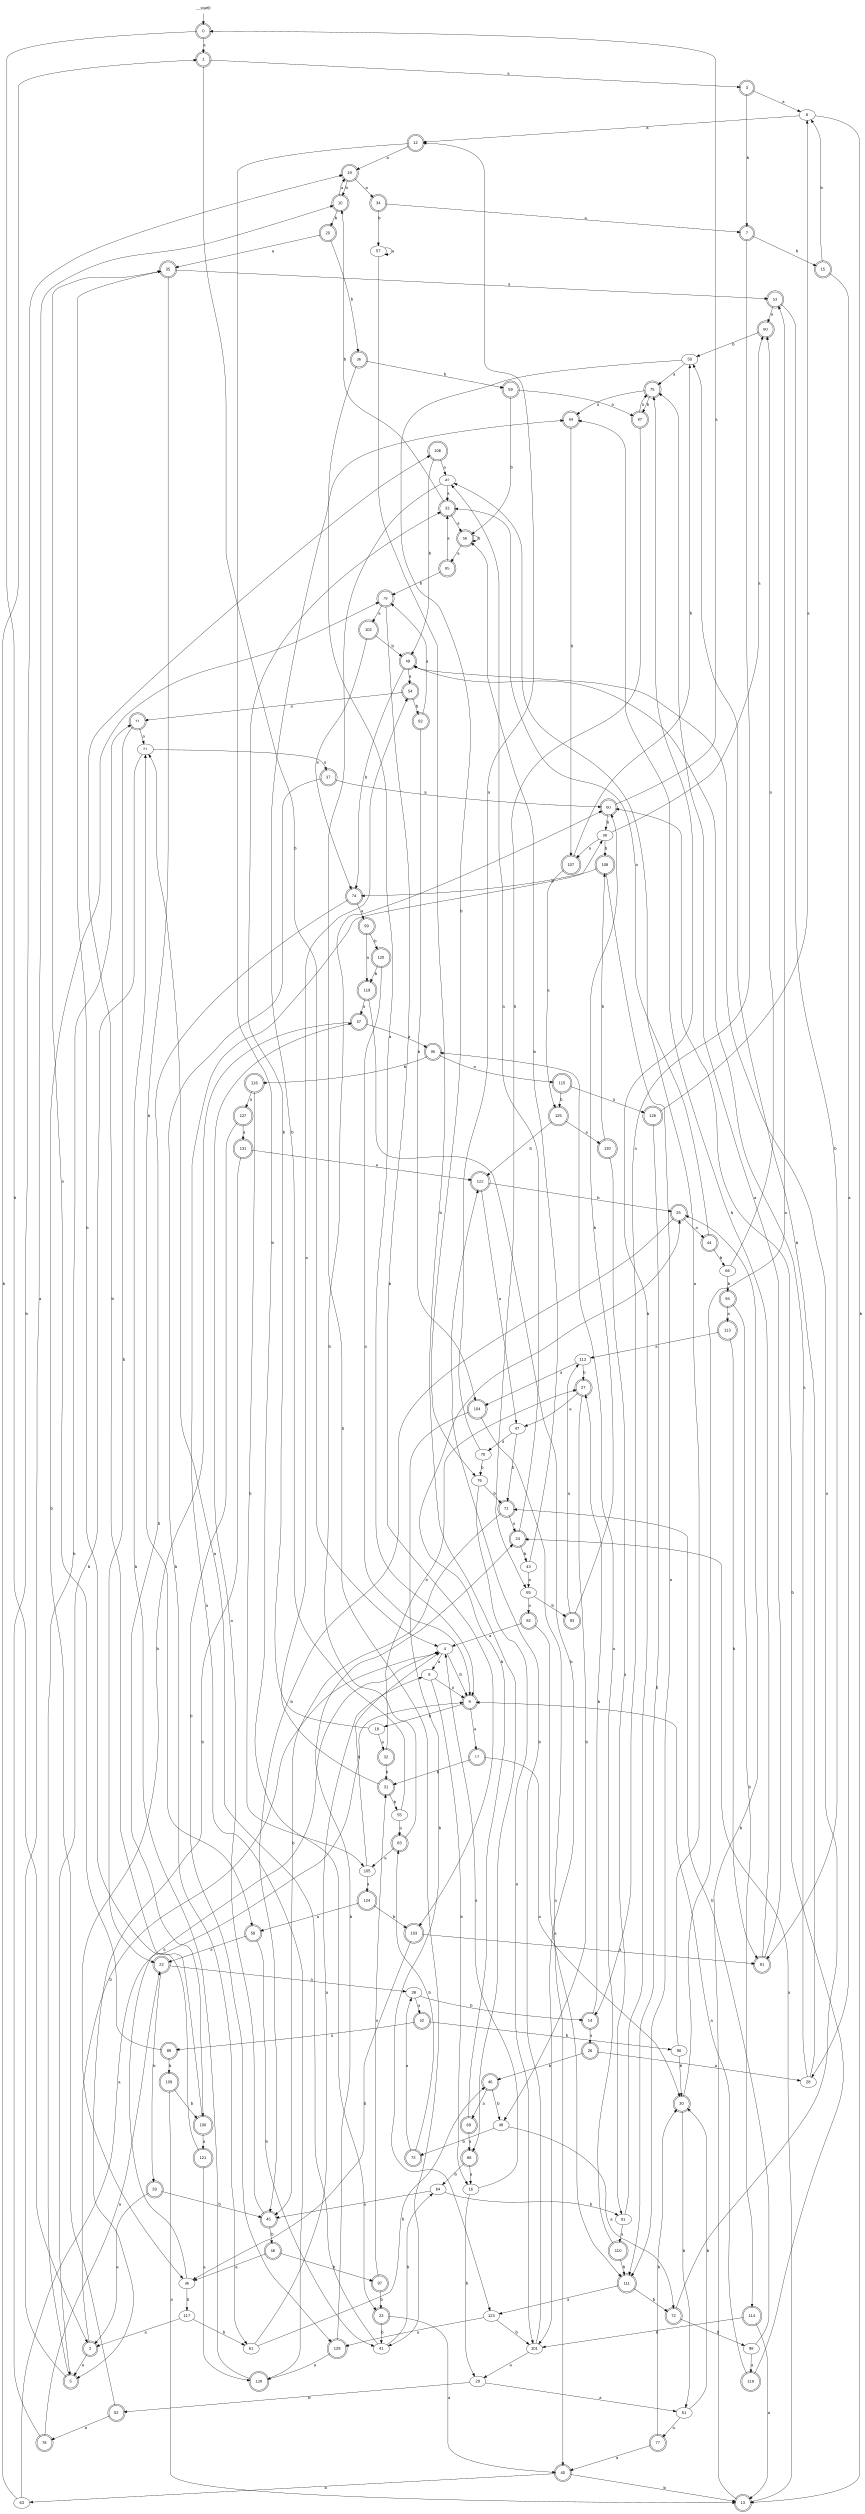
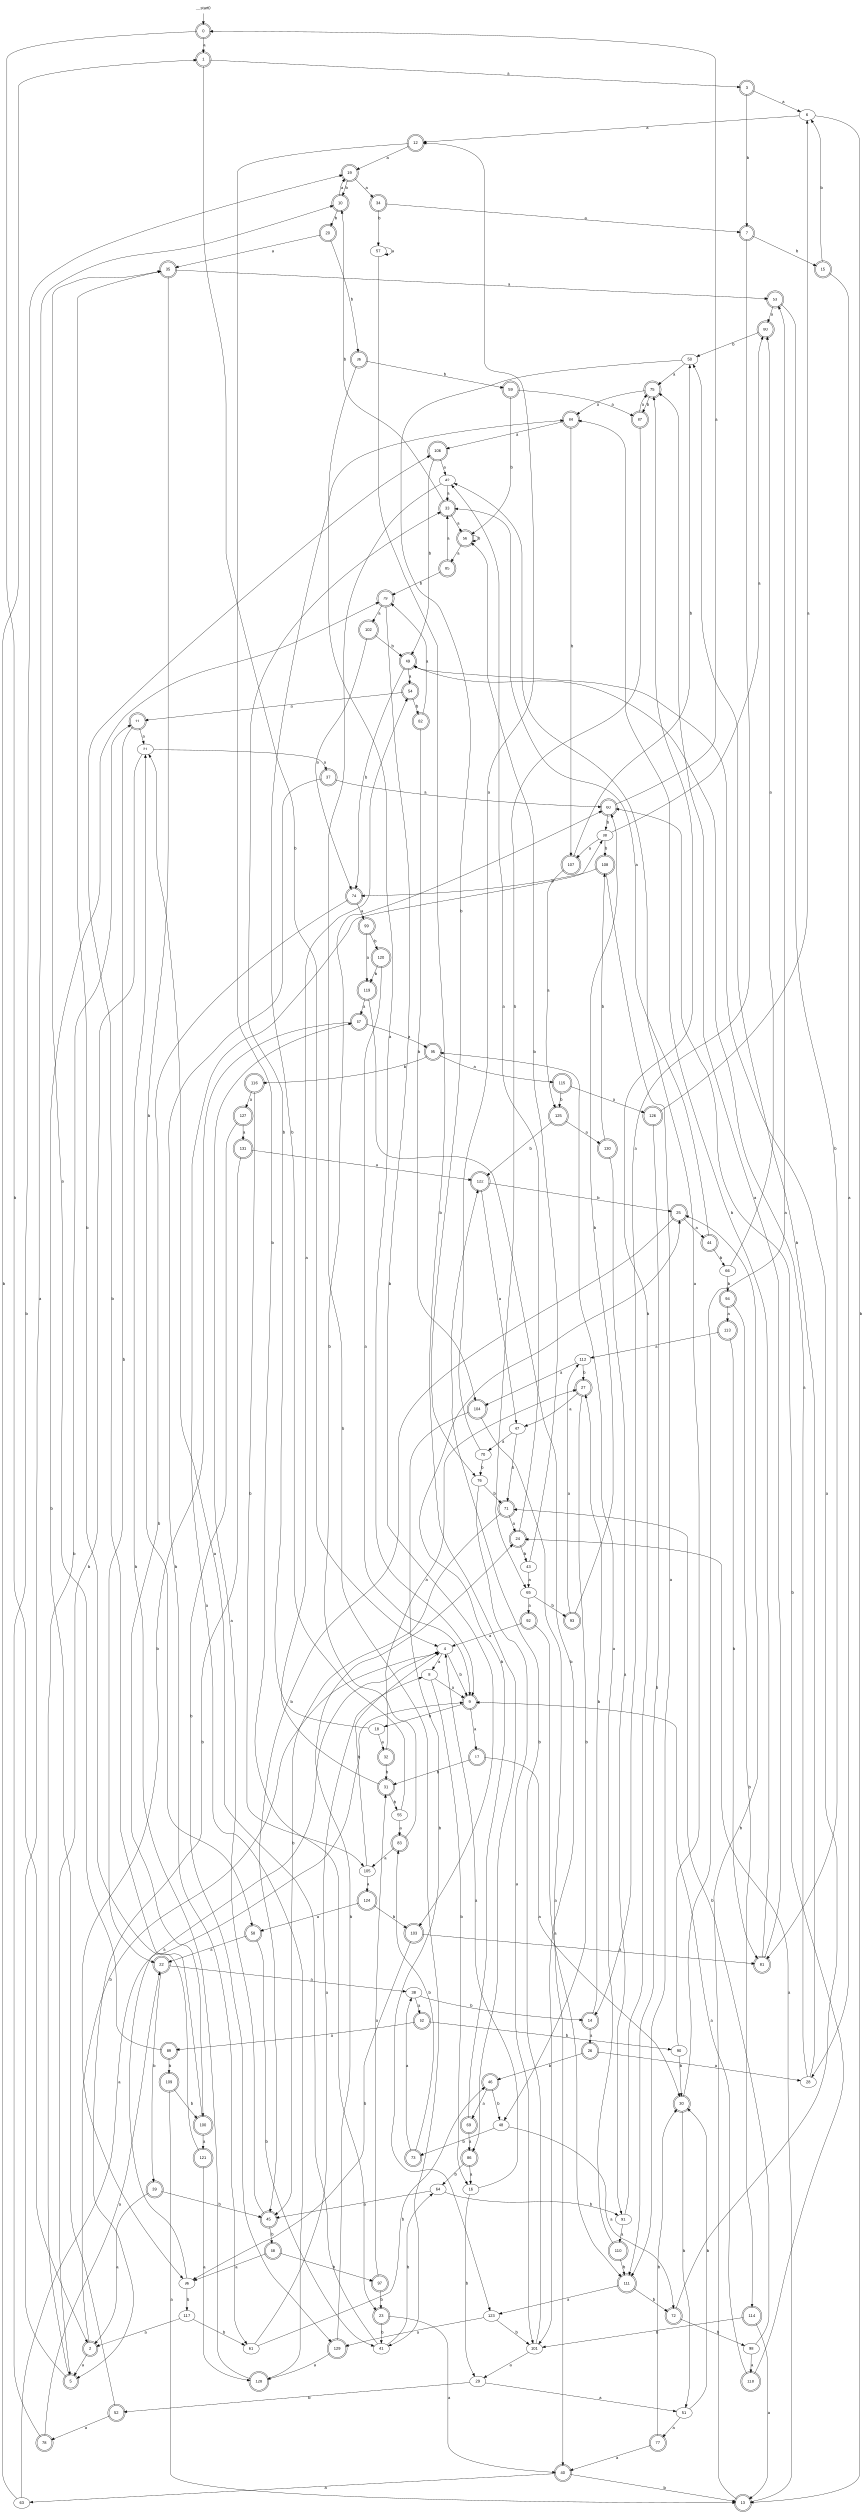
edge "84" -> "106": added, label "a"
